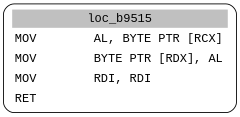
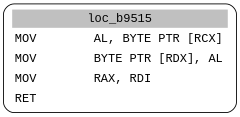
node "loc_b9515": text "MOV        RDI, RDI" -> "MOV        RAX, RDI"
